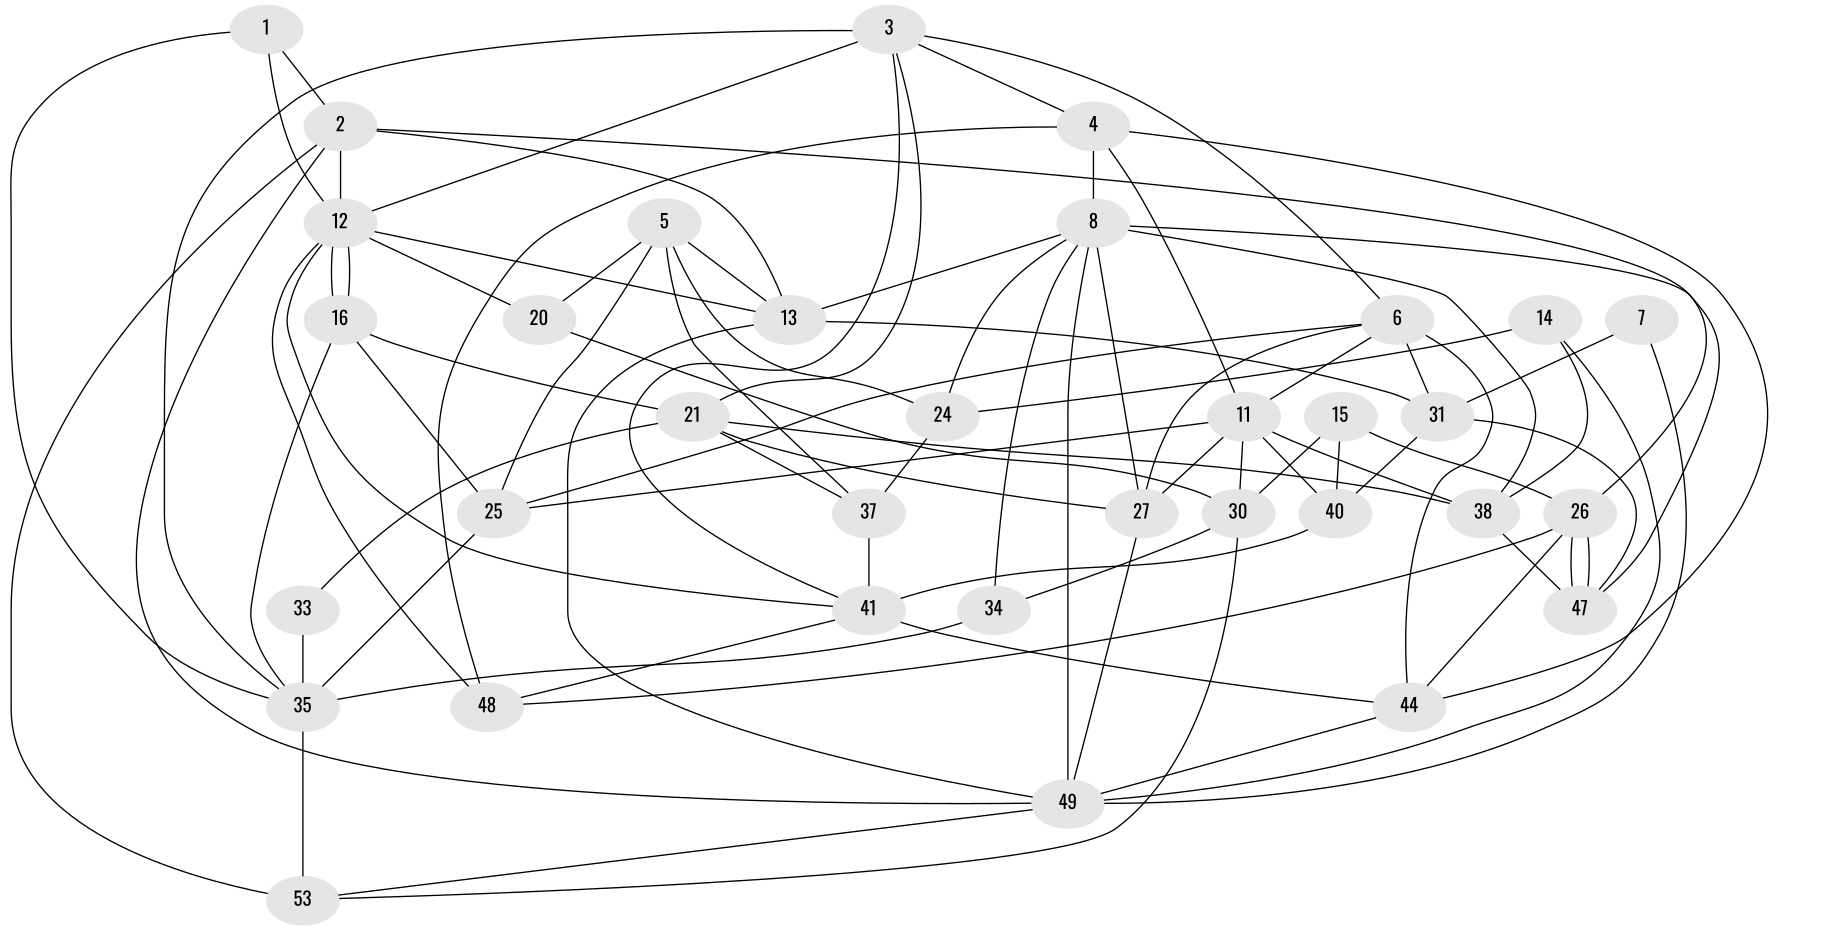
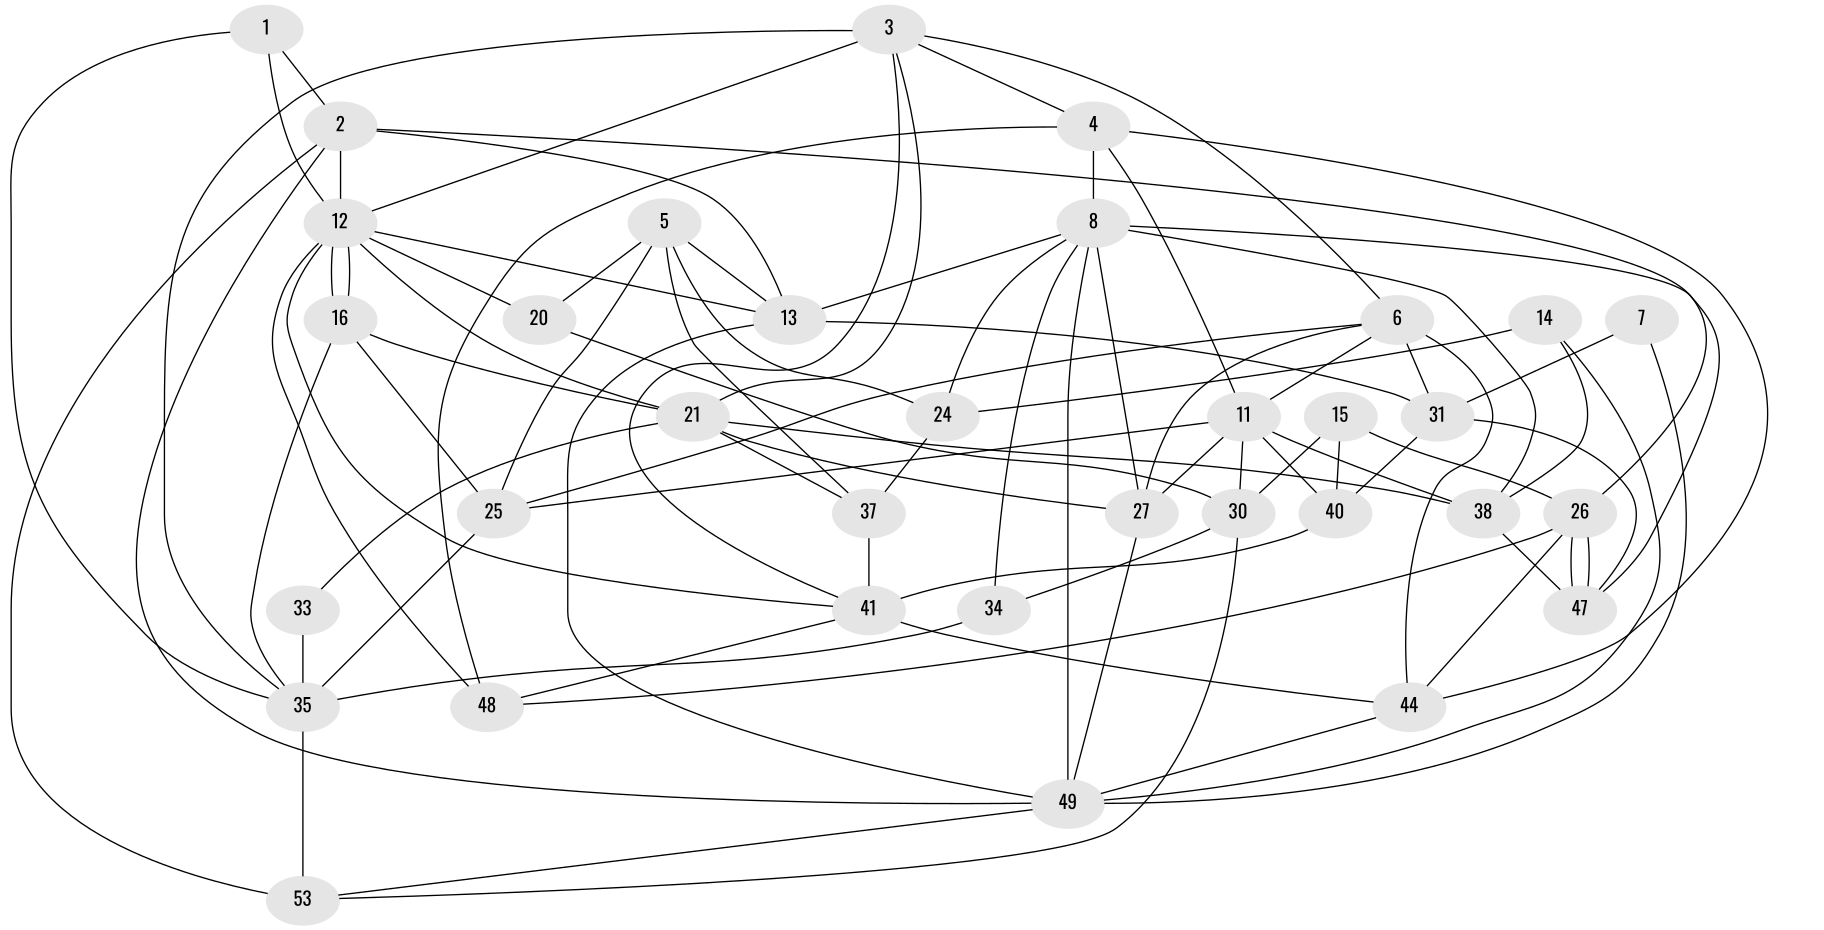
edge "12" -- "21": added
